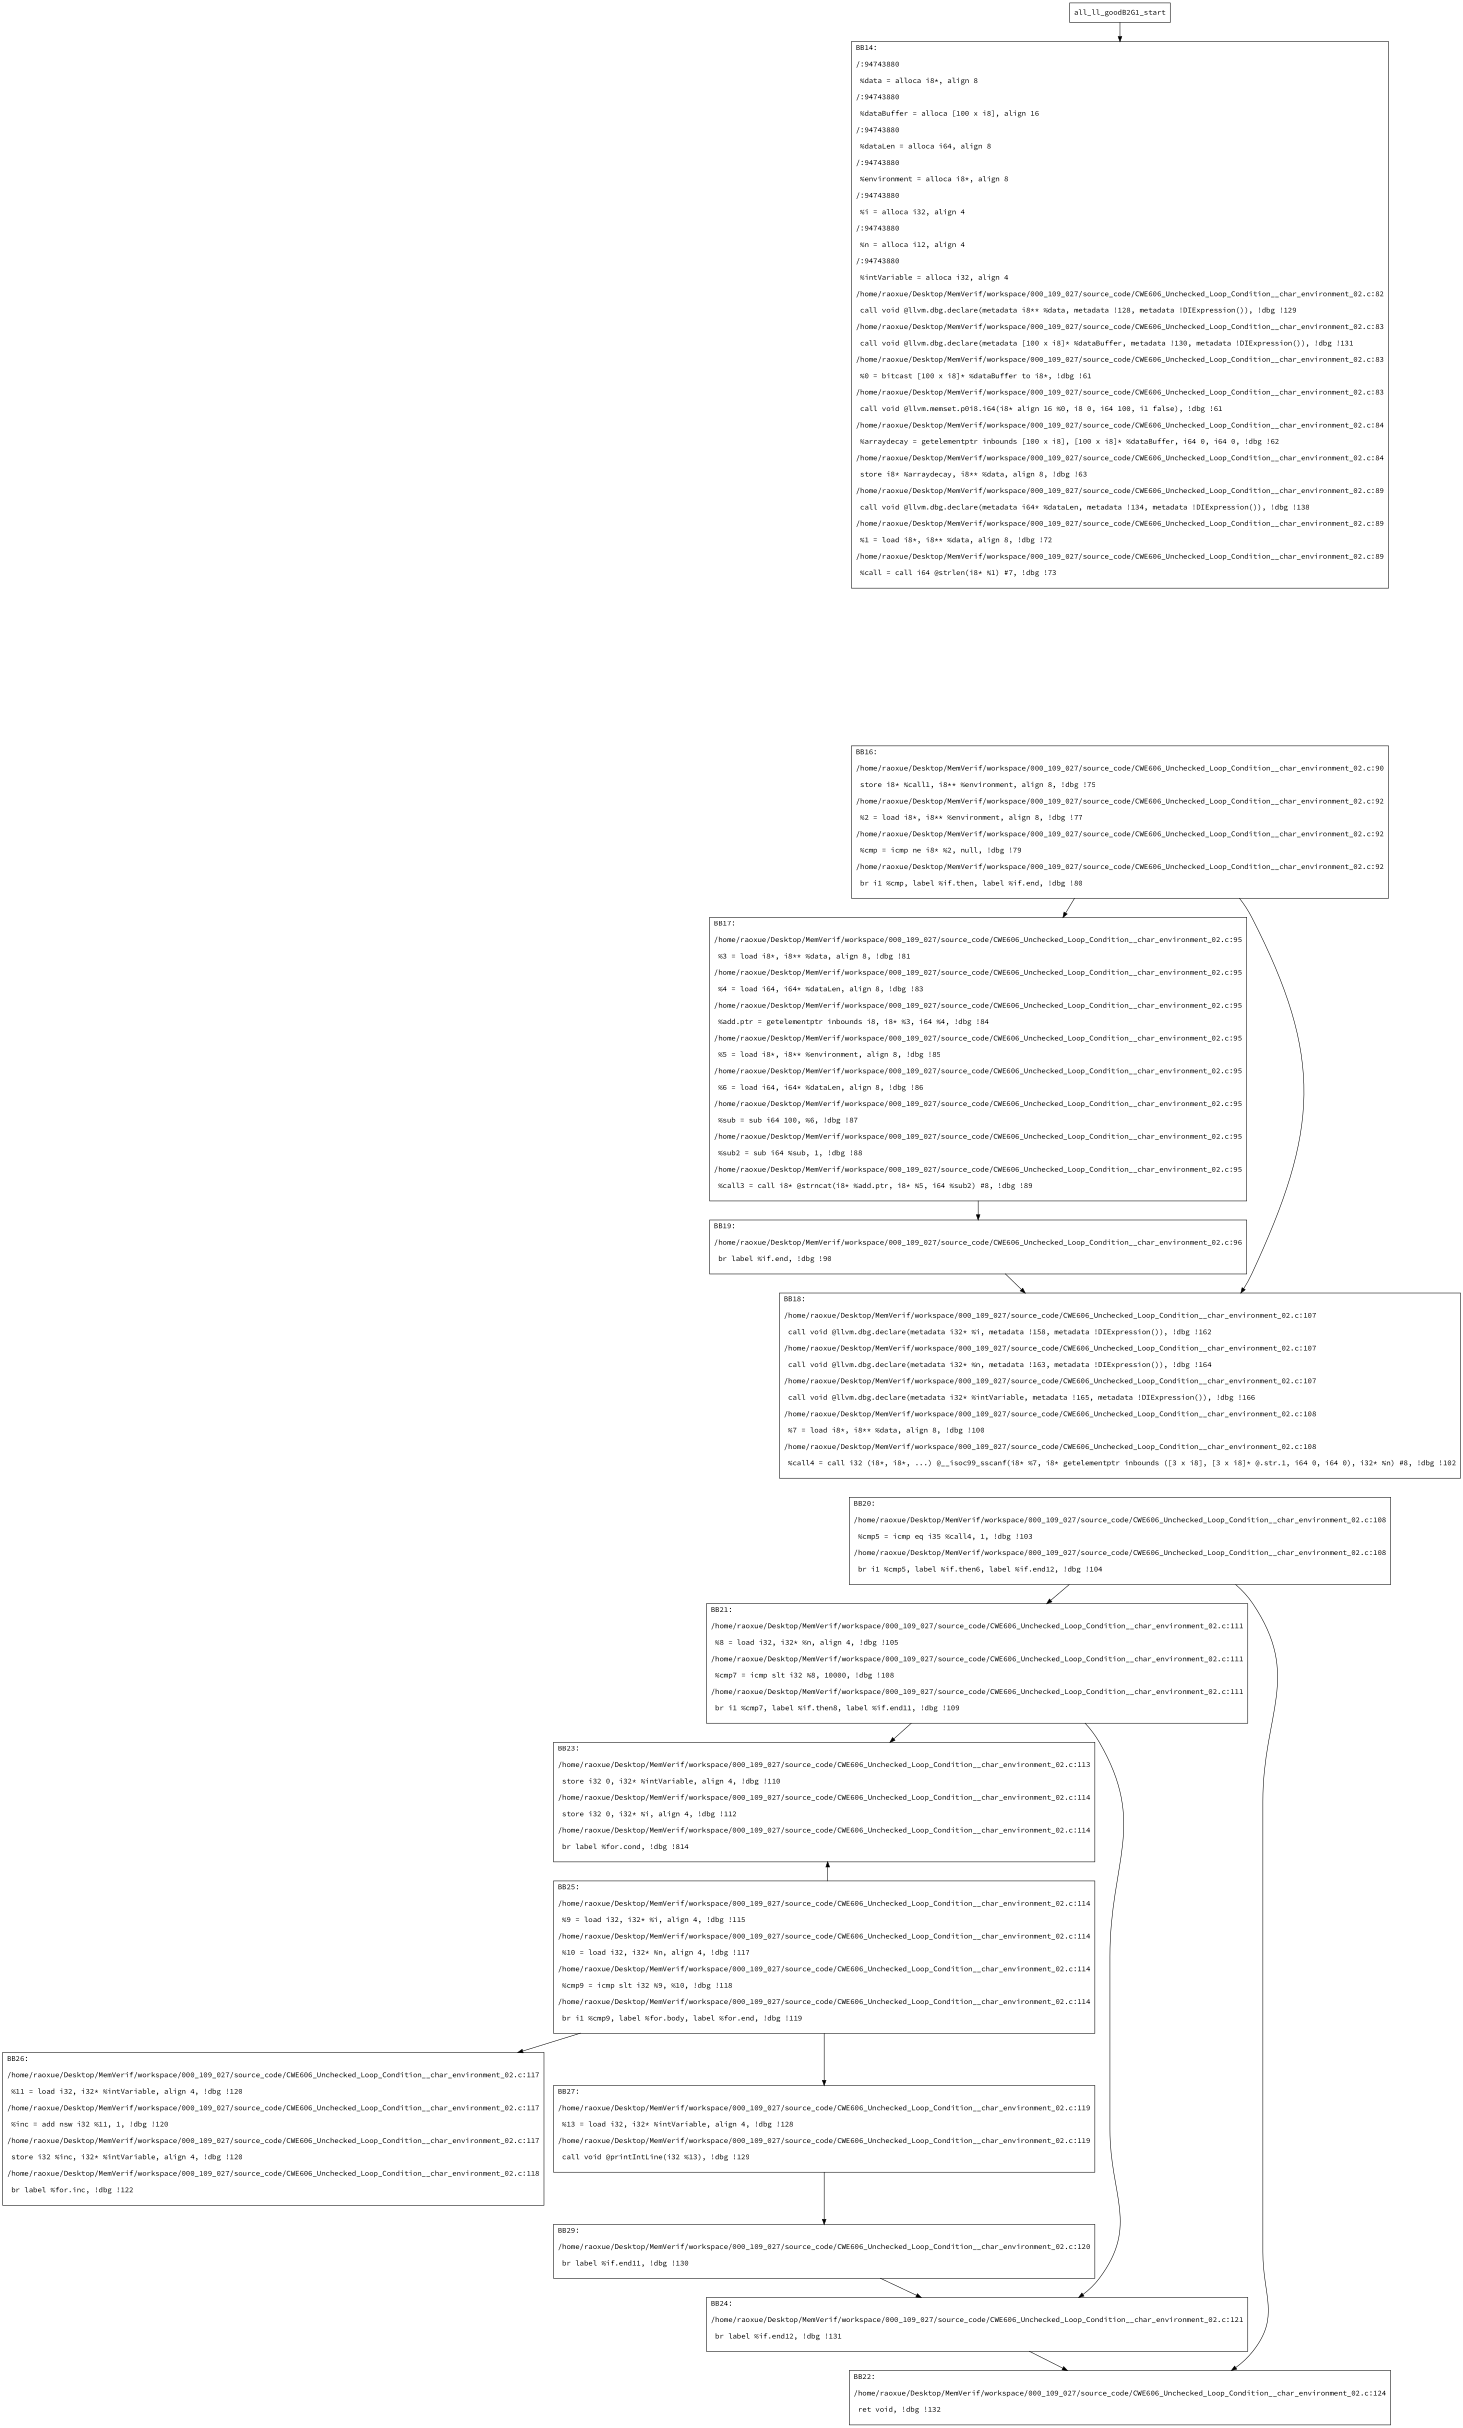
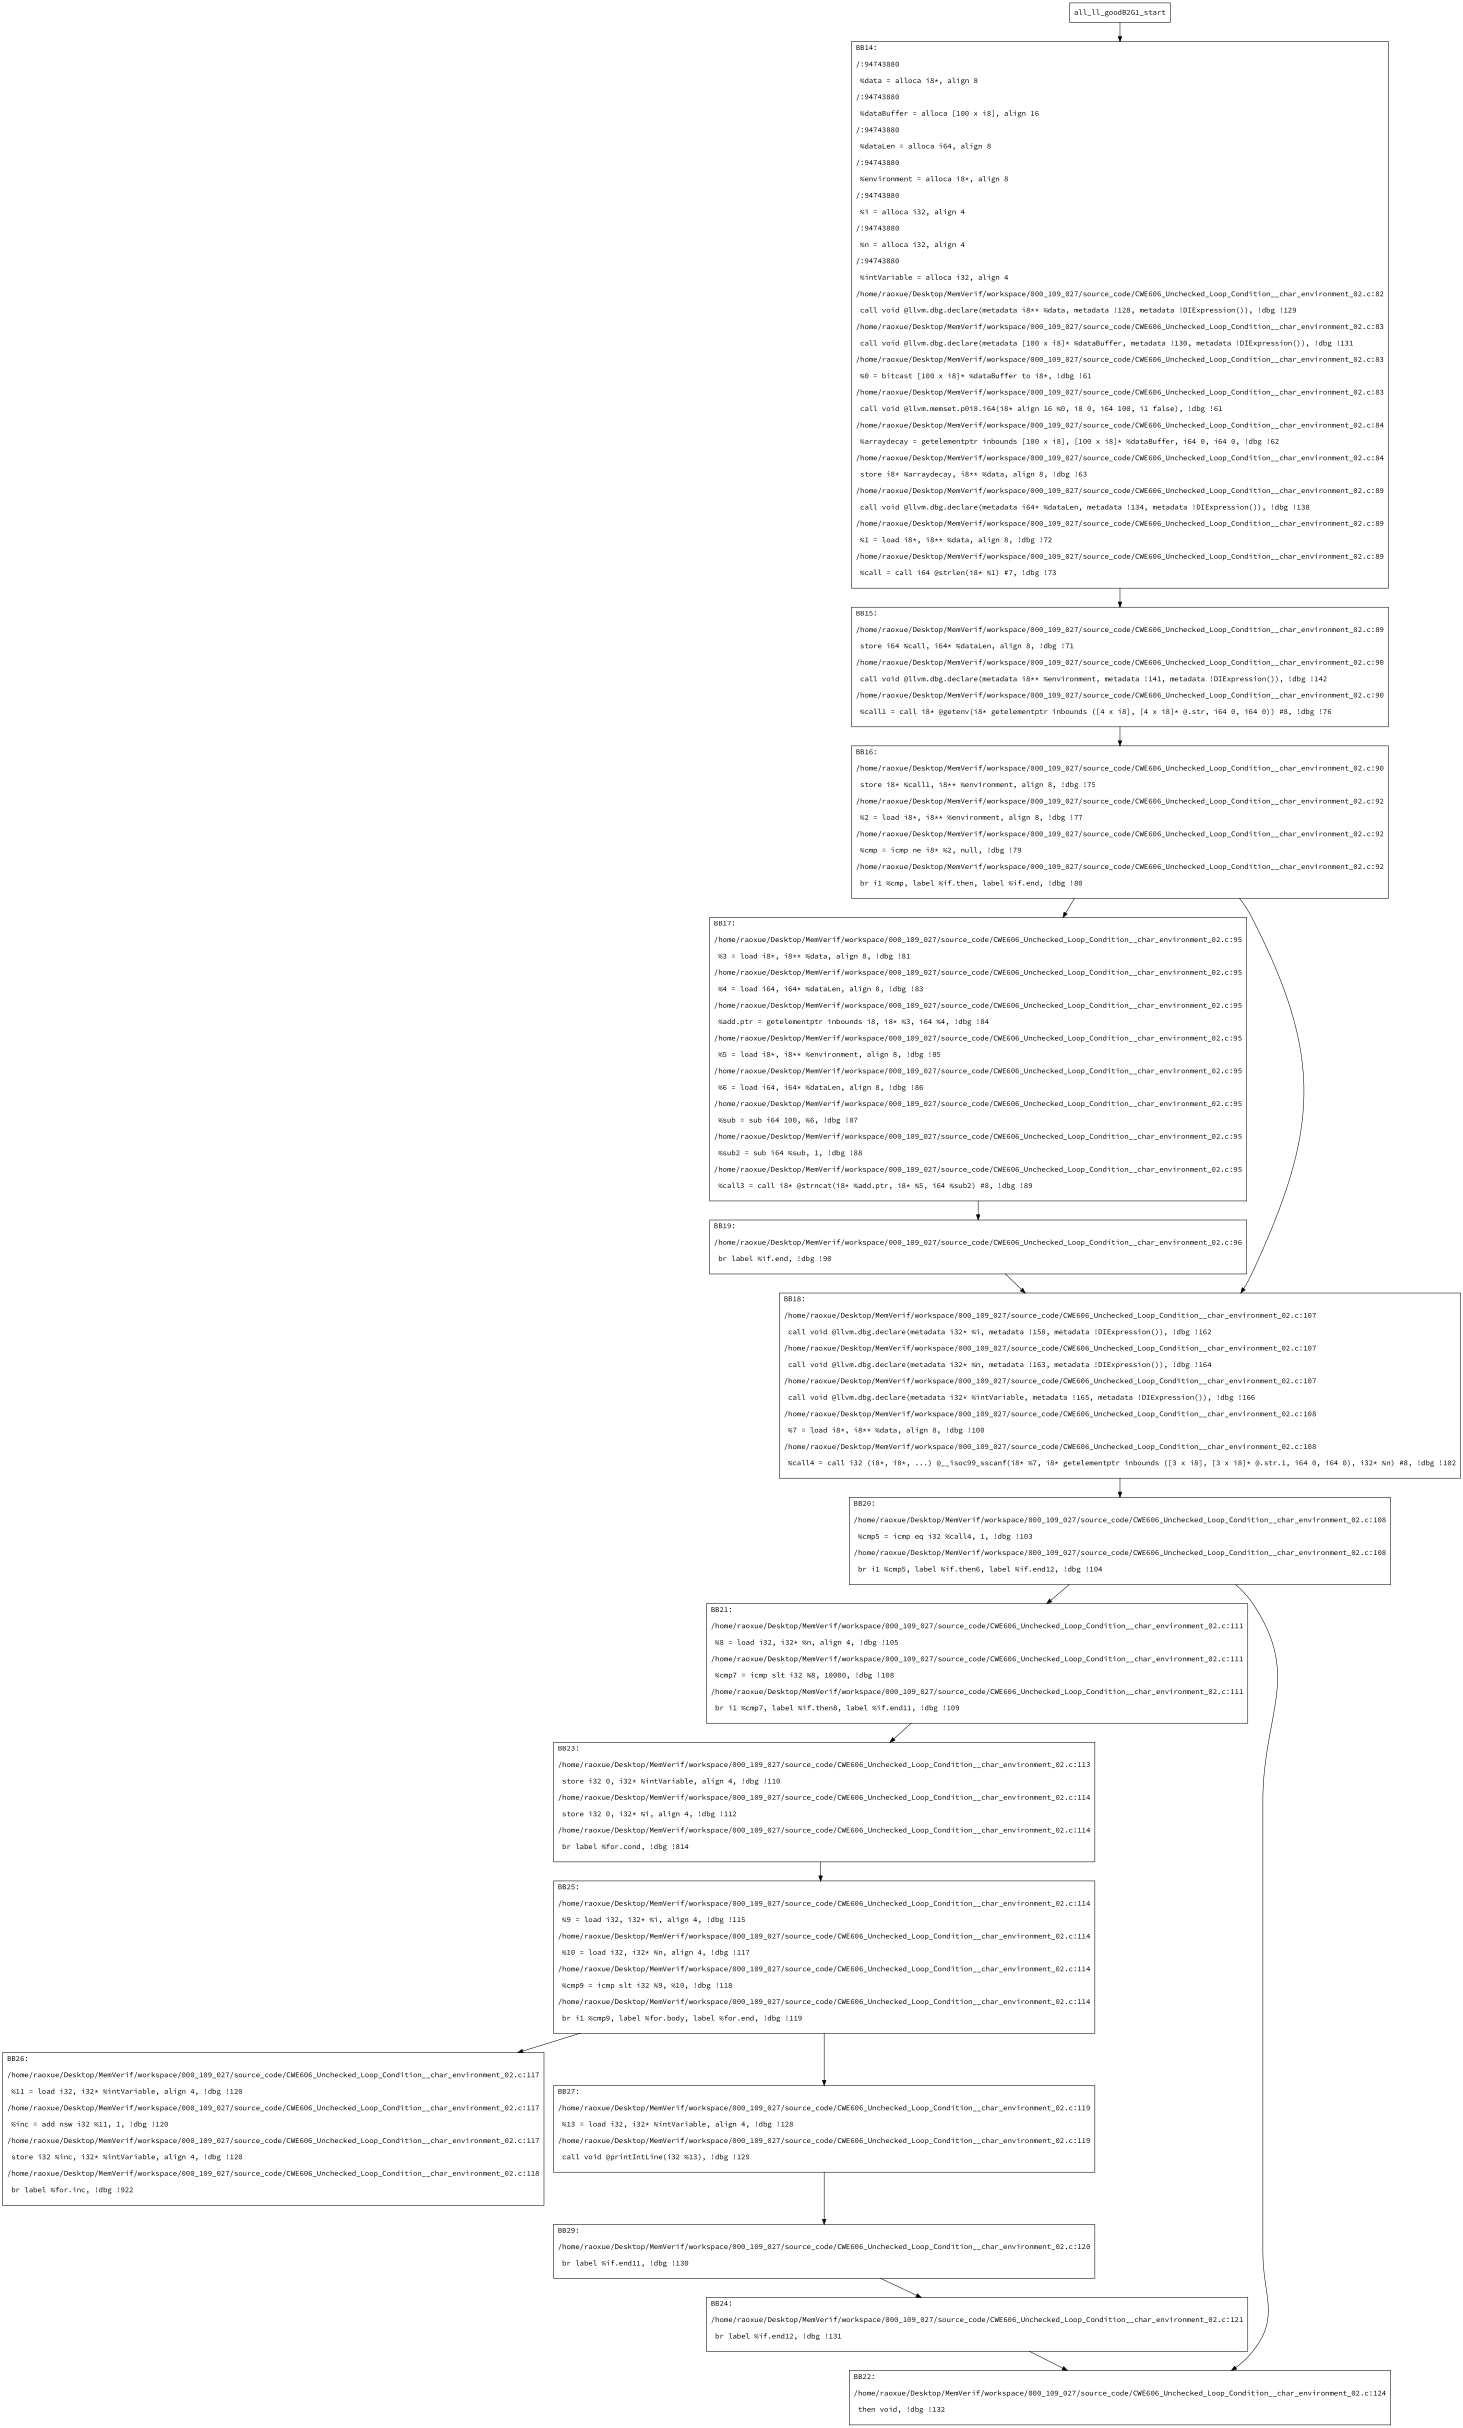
node "BB14:": text "%n = alloca i12, align 4" -> "%n = alloca i32, align 4"
node "BB15:": added
edge "BB18:" -> "BB20:": added
node "BB20:": text "%cmp5 = icmp eq i35 %call4, 1, !dbg !103" -> "%cmp5 = icmp eq i32 %call4, 1, !dbg !103"
edge "BB25:" -> "BB23:": reversed
edge "BB21:" -> "BB24:": removed
node "BB26:": text "br label %for.inc, !dbg !122" -> "br label %for.inc, !dbg !922"
node "BB22:": text "ret void, !dbg !132" -> "then void, !dbg !132"
